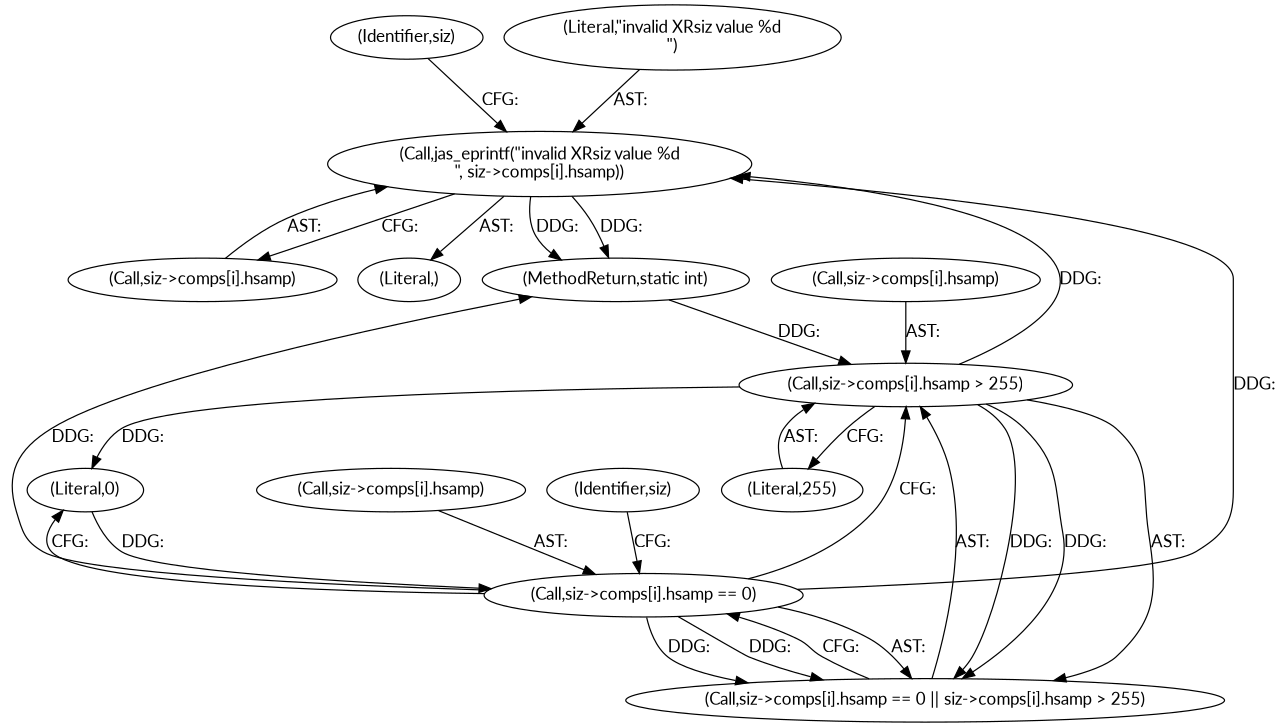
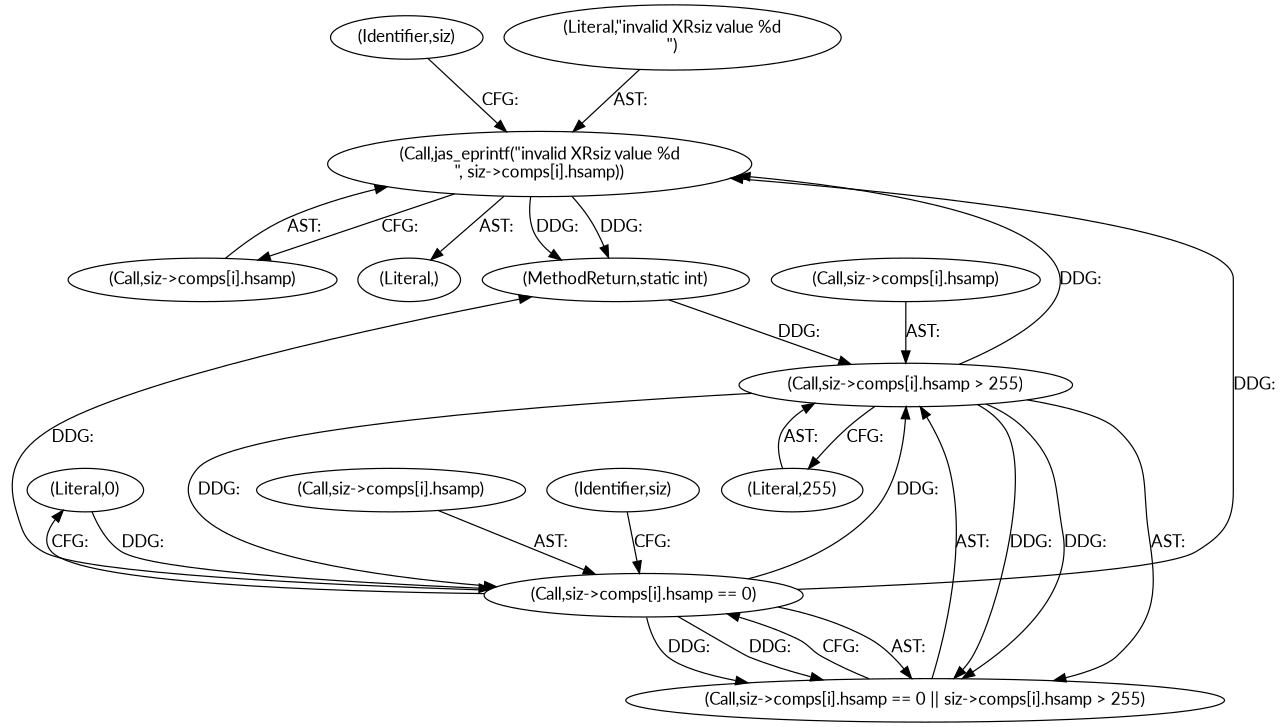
edge "(Call,siz->comps[i].hsamp > 255)" -> "(Literal,0)": now "(Call,siz->comps[i].hsamp > 255)" -> "(Call,siz->comps[i].hsamp == 0)"
edge "(Call,siz->comps[i].hsamp == 0)" -> "(Call,siz->comps[i].hsamp > 255)": label "CFG: " -> "DDG: "
